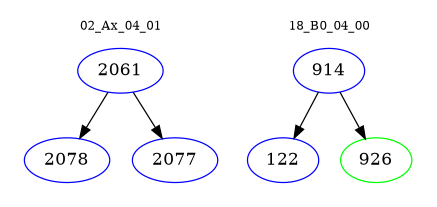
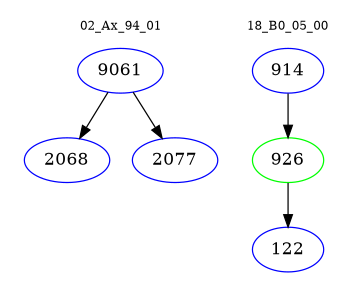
cluster "02_Ax_04_01": label "02_Ax_04_01" -> "02_Ax_94_01"
cluster "18_B0_04_00": label "18_B0_04_00" -> "18_B0_05_00"
node "2061": label "2061" -> "9061"
edge "914" -> "122": now "926" -> "122"
node "2078": label "2078" -> "2068"
